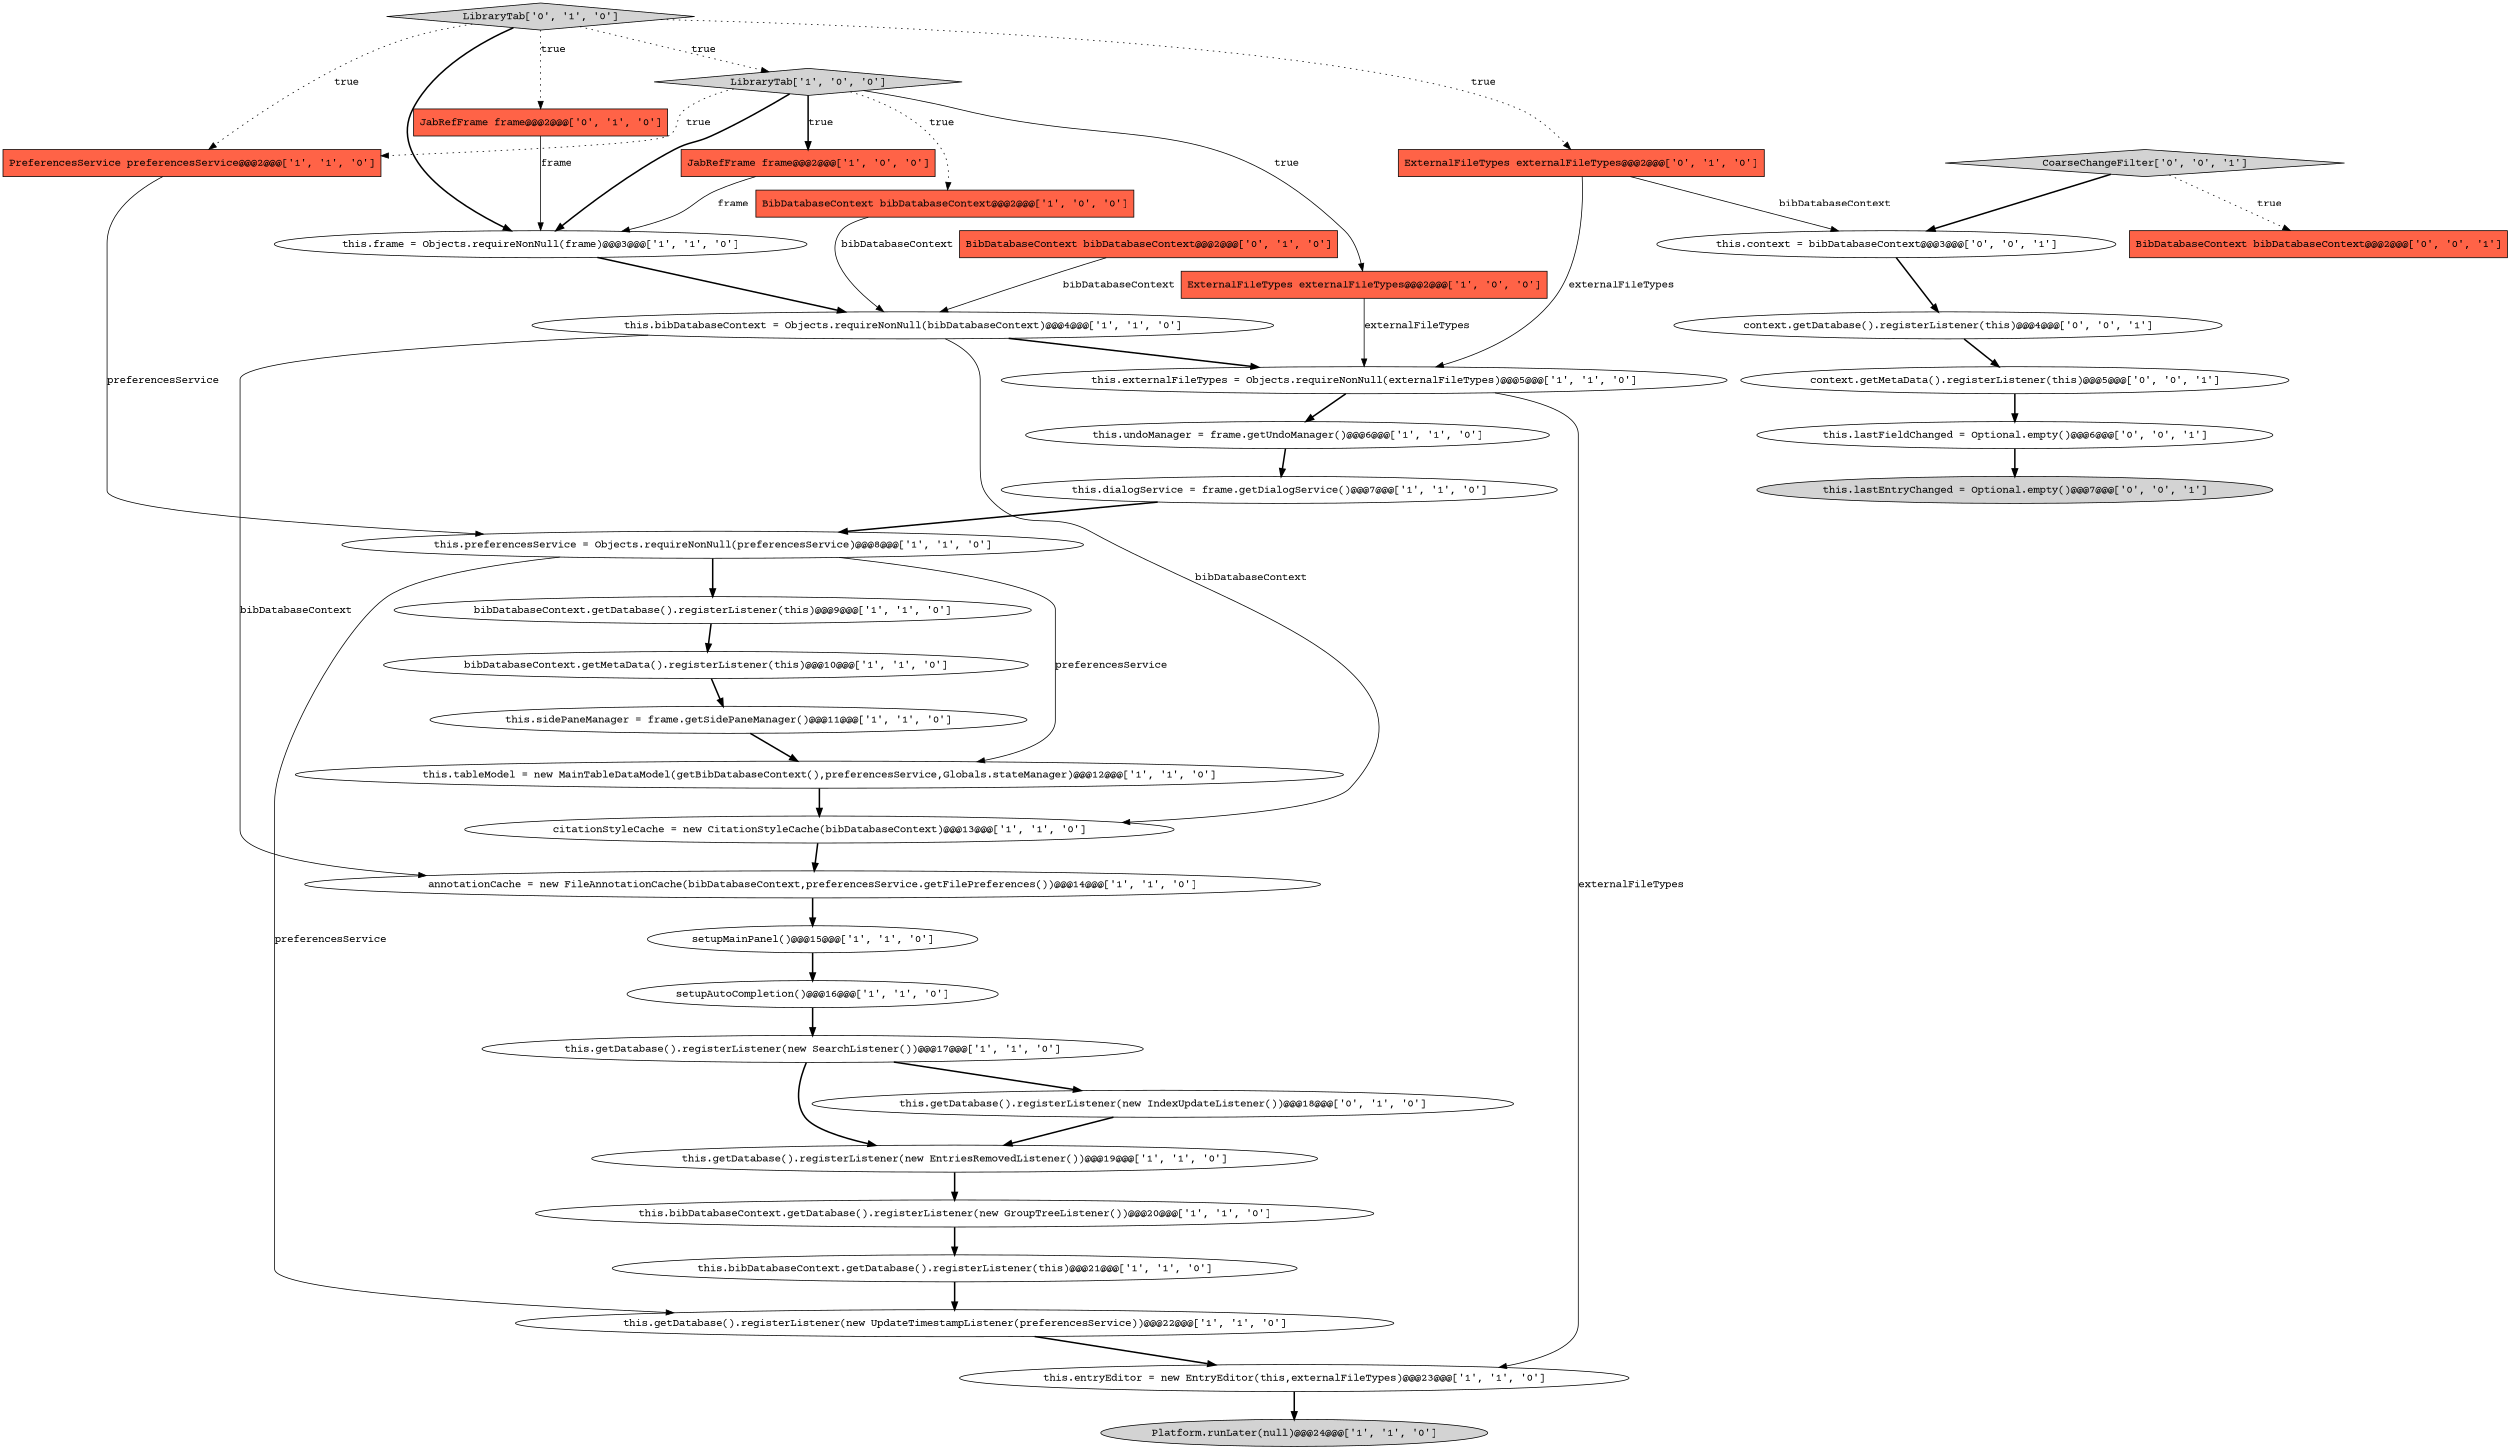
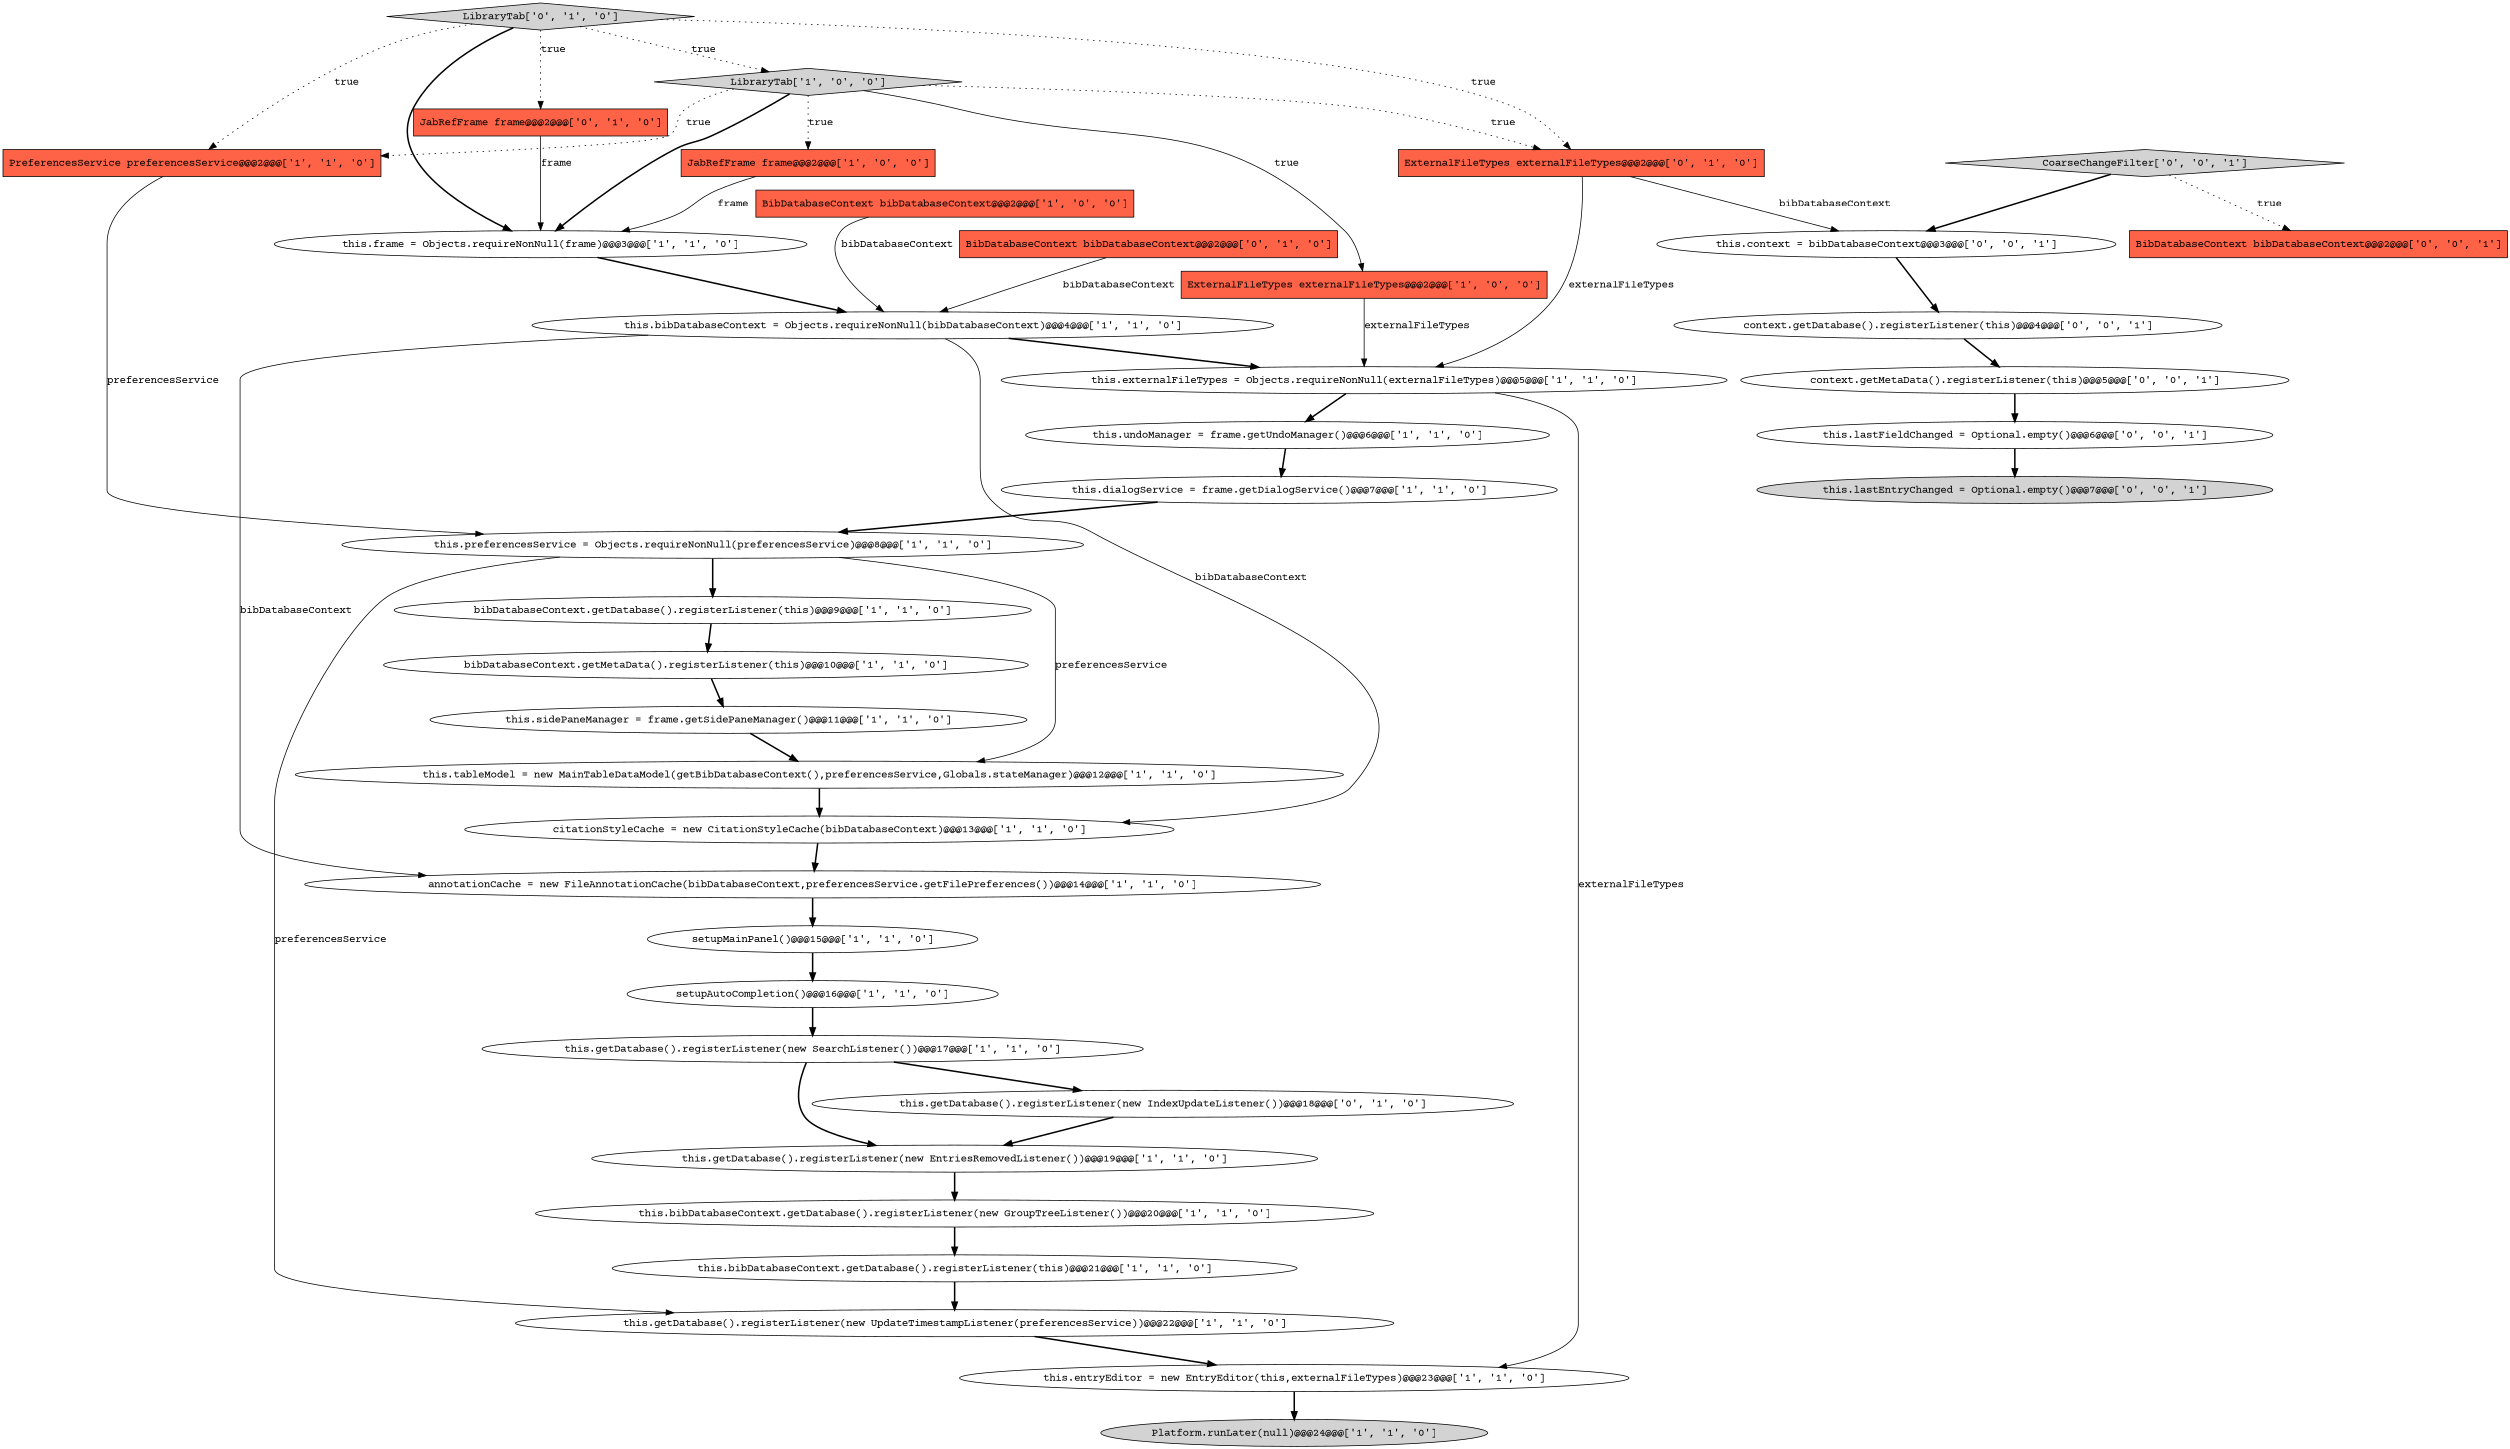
edge "LibraryTab['1', '0', '0']" -> "JabRefFrame frame@@@2@@@['1', '0', '0']": style bold -> dotted
edge "LibraryTab['1', '0', '0']" -> "BibDatabaseContext bibDatabaseContext@@@2@@@['1', '0', '0']": now "LibraryTab['1', '0', '0']" -> "ExternalFileTypes externalFileTypes@@@2@@@['0', '1', '0']"
